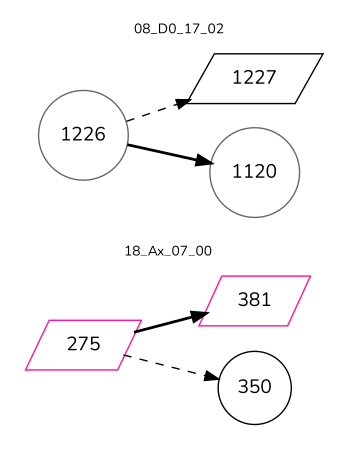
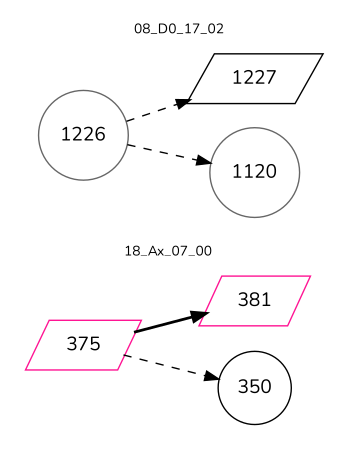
edge "1226" -> "1120": style bold -> dashed
node "275": label "275" -> "375"
